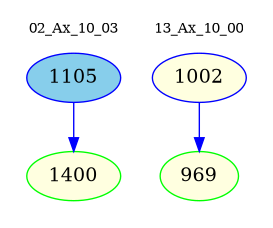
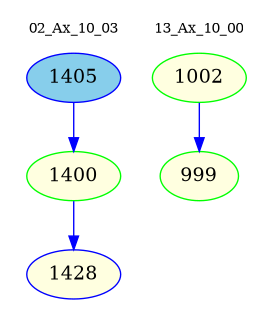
node "1105": label "1105" -> "1405"
node "1002": color blue -> green
node "969": label "969" -> "999"
node "1428": added
